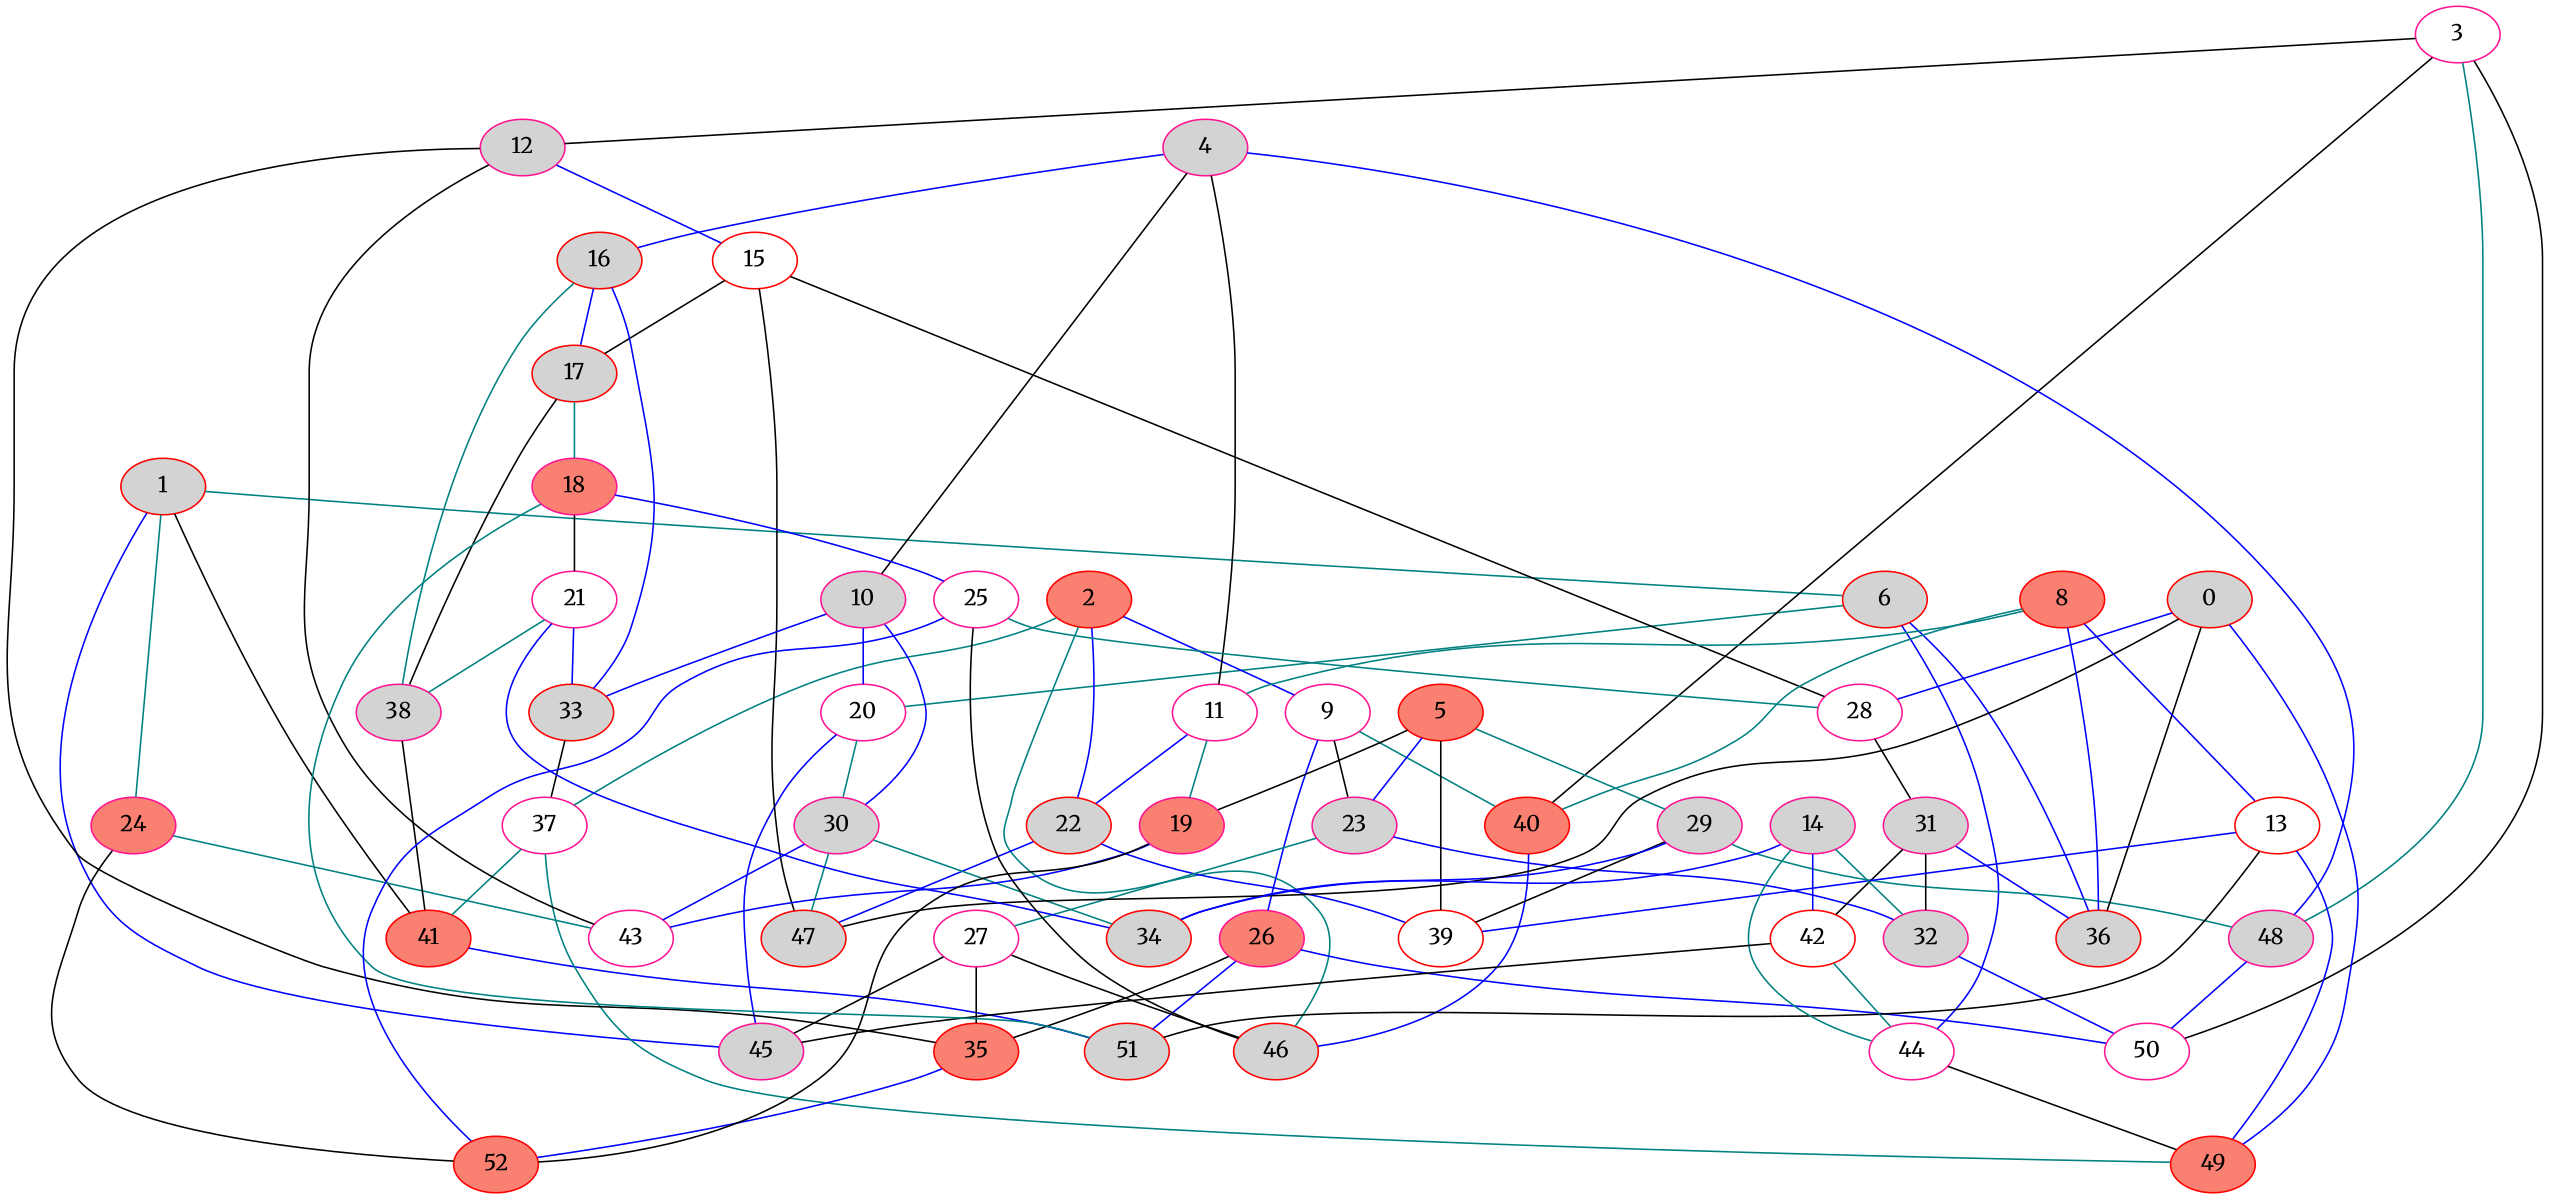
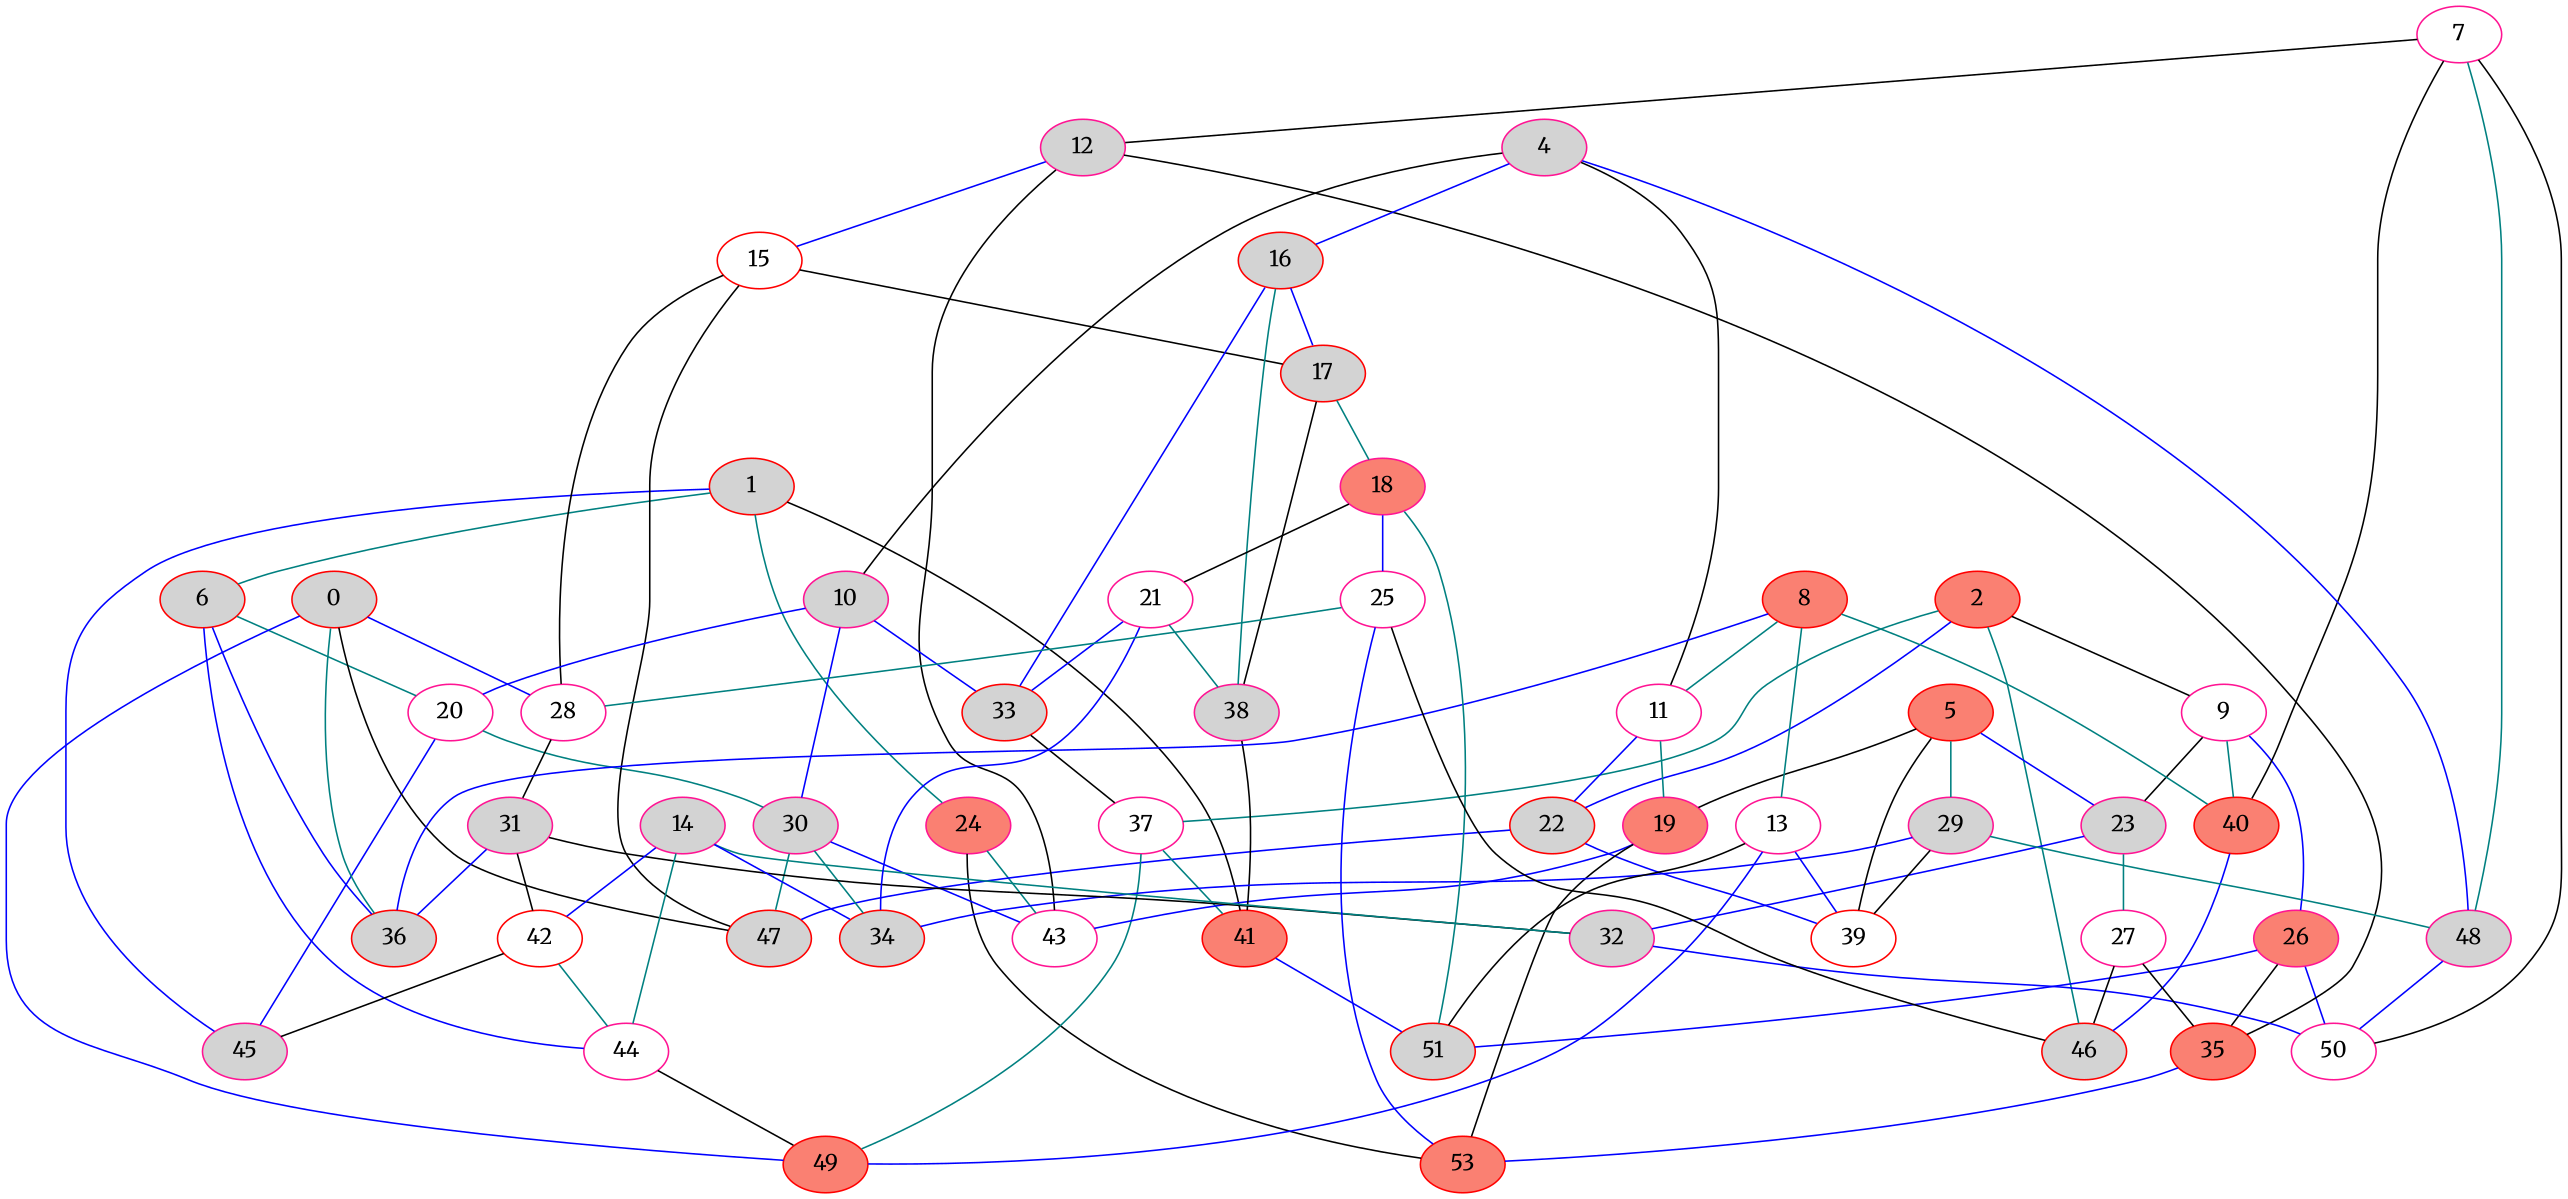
node "3": label "3" -> "7"
edge "2" -- "9": color blue -> black
edge "8" -- "13": color blue -> teal
edge "0" -- "36": color black -> teal
node "13": color red -> deeppink
edge "27" -- "45": removed
node "52": label "52" -> "53"
